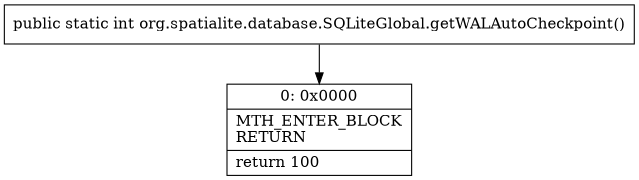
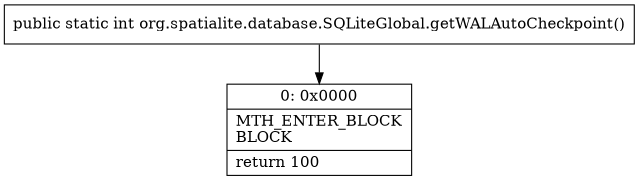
node "0: 0x0000": text "RETURN" -> "BLOCK"
